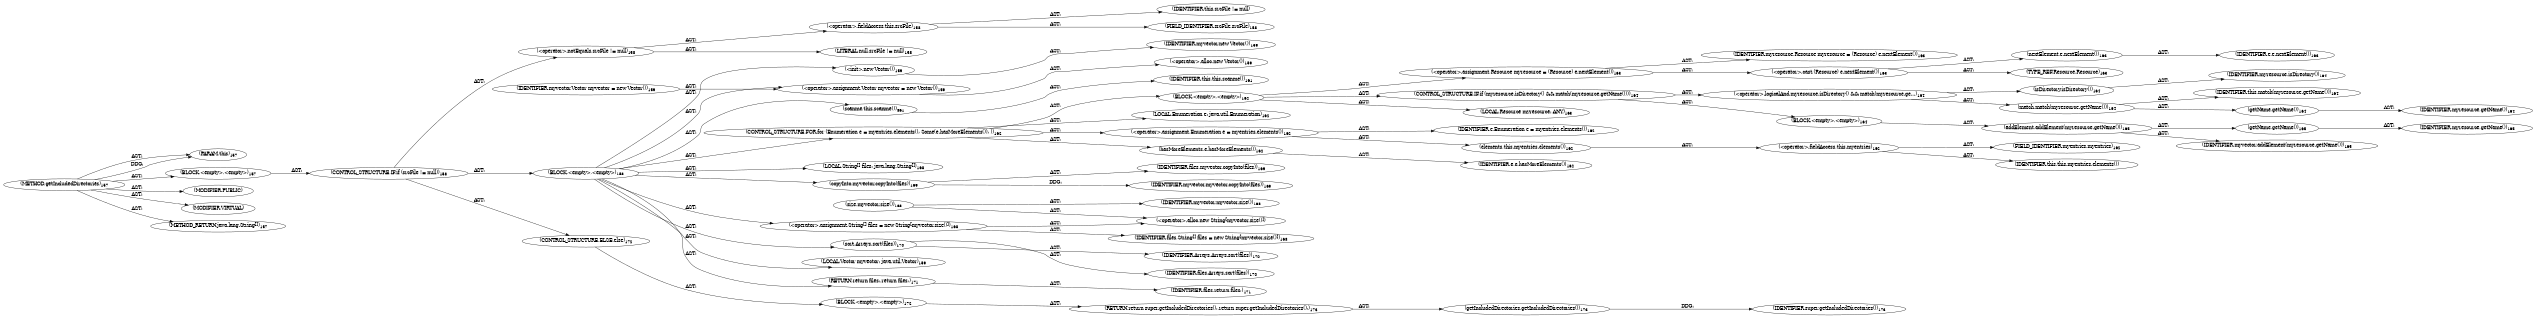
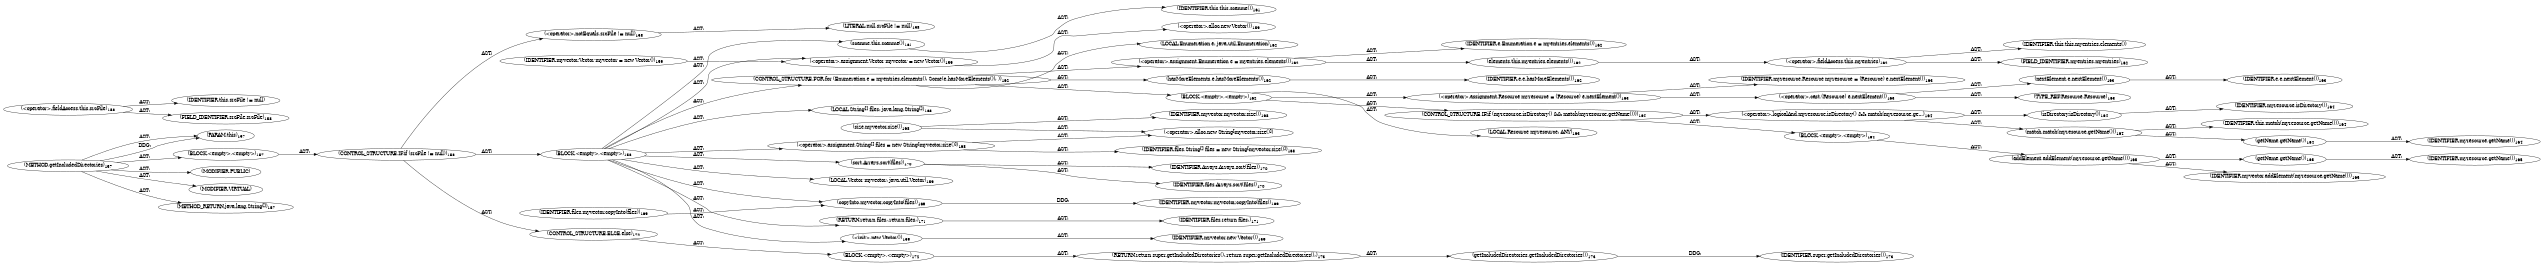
edge "(<operator>.notEquals,srcFile != null)" -> "(<operator>.fieldAccess,this.srcFile)": removed, label "AST:"
node "(scanme,this.scanme())": text "861" -> "161"
edge "(copyInto,myvector.copyInto(files))" -> "(IDENTIFIER,files,myvector.copyInto(files))": reversed
